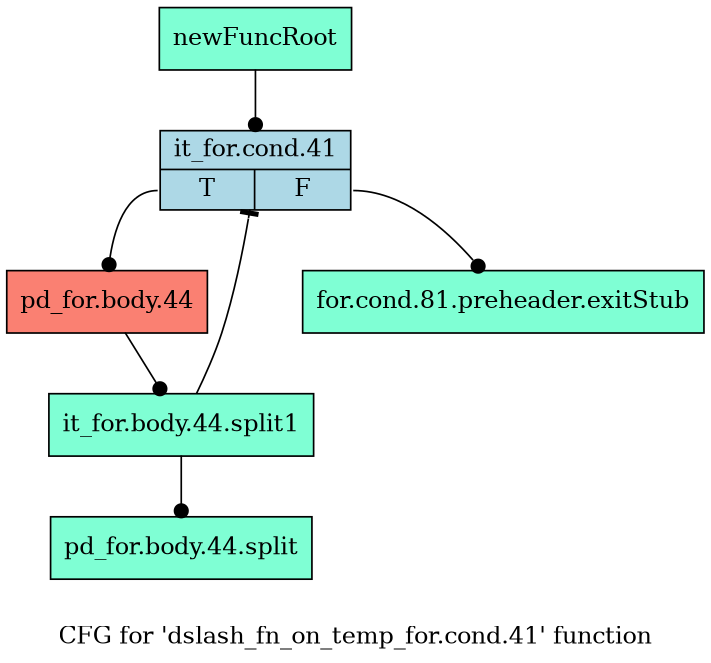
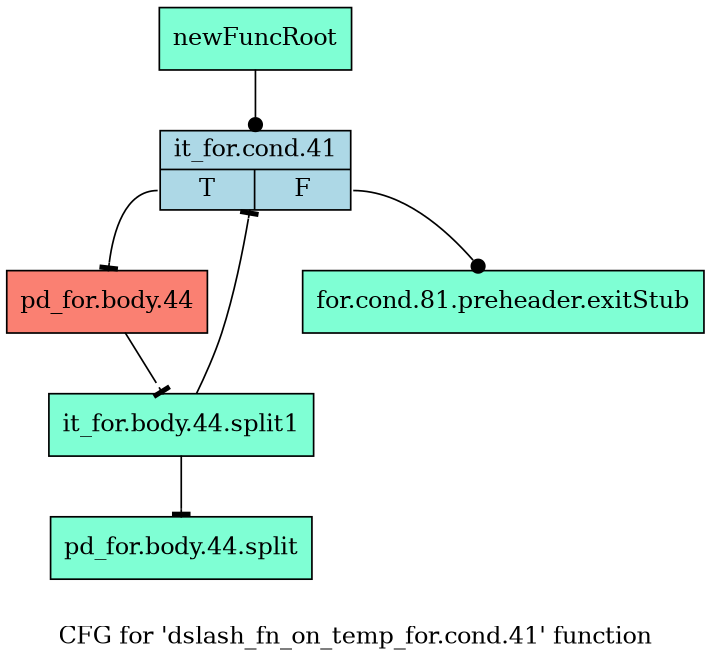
edge "it_for.cond.41" -> "pd_for.body.44": arrowhead dot -> tee
edge "pd_for.body.44" -> "it_for.body.44.split1": arrowhead dot -> tee
edge "it_for.body.44.split1" -> "pd_for.body.44.split": arrowhead dot -> tee
